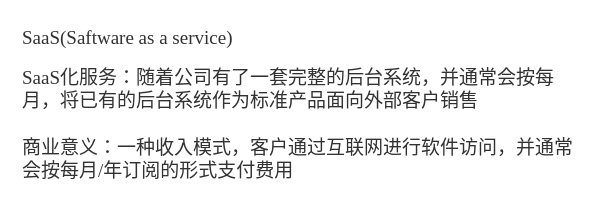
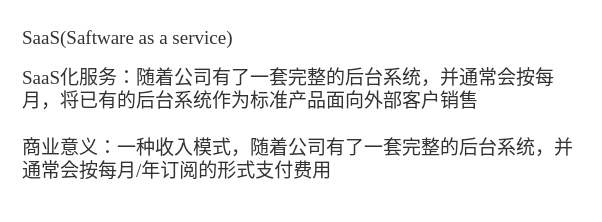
node "商业意义：一种收入模式，客户通过互联网进行软件访问，并通常会按每月/年订阅的形式支付费用": label "商业意义：一种收入模式，客户通过互联网进行软件访问，并通常会按每月/年订阅的形式支付费用" -> "商业意义：一种收入模式，随着公司有了一套完整的后台系统，并通常会按每月/年订阅的形式支付费用"
